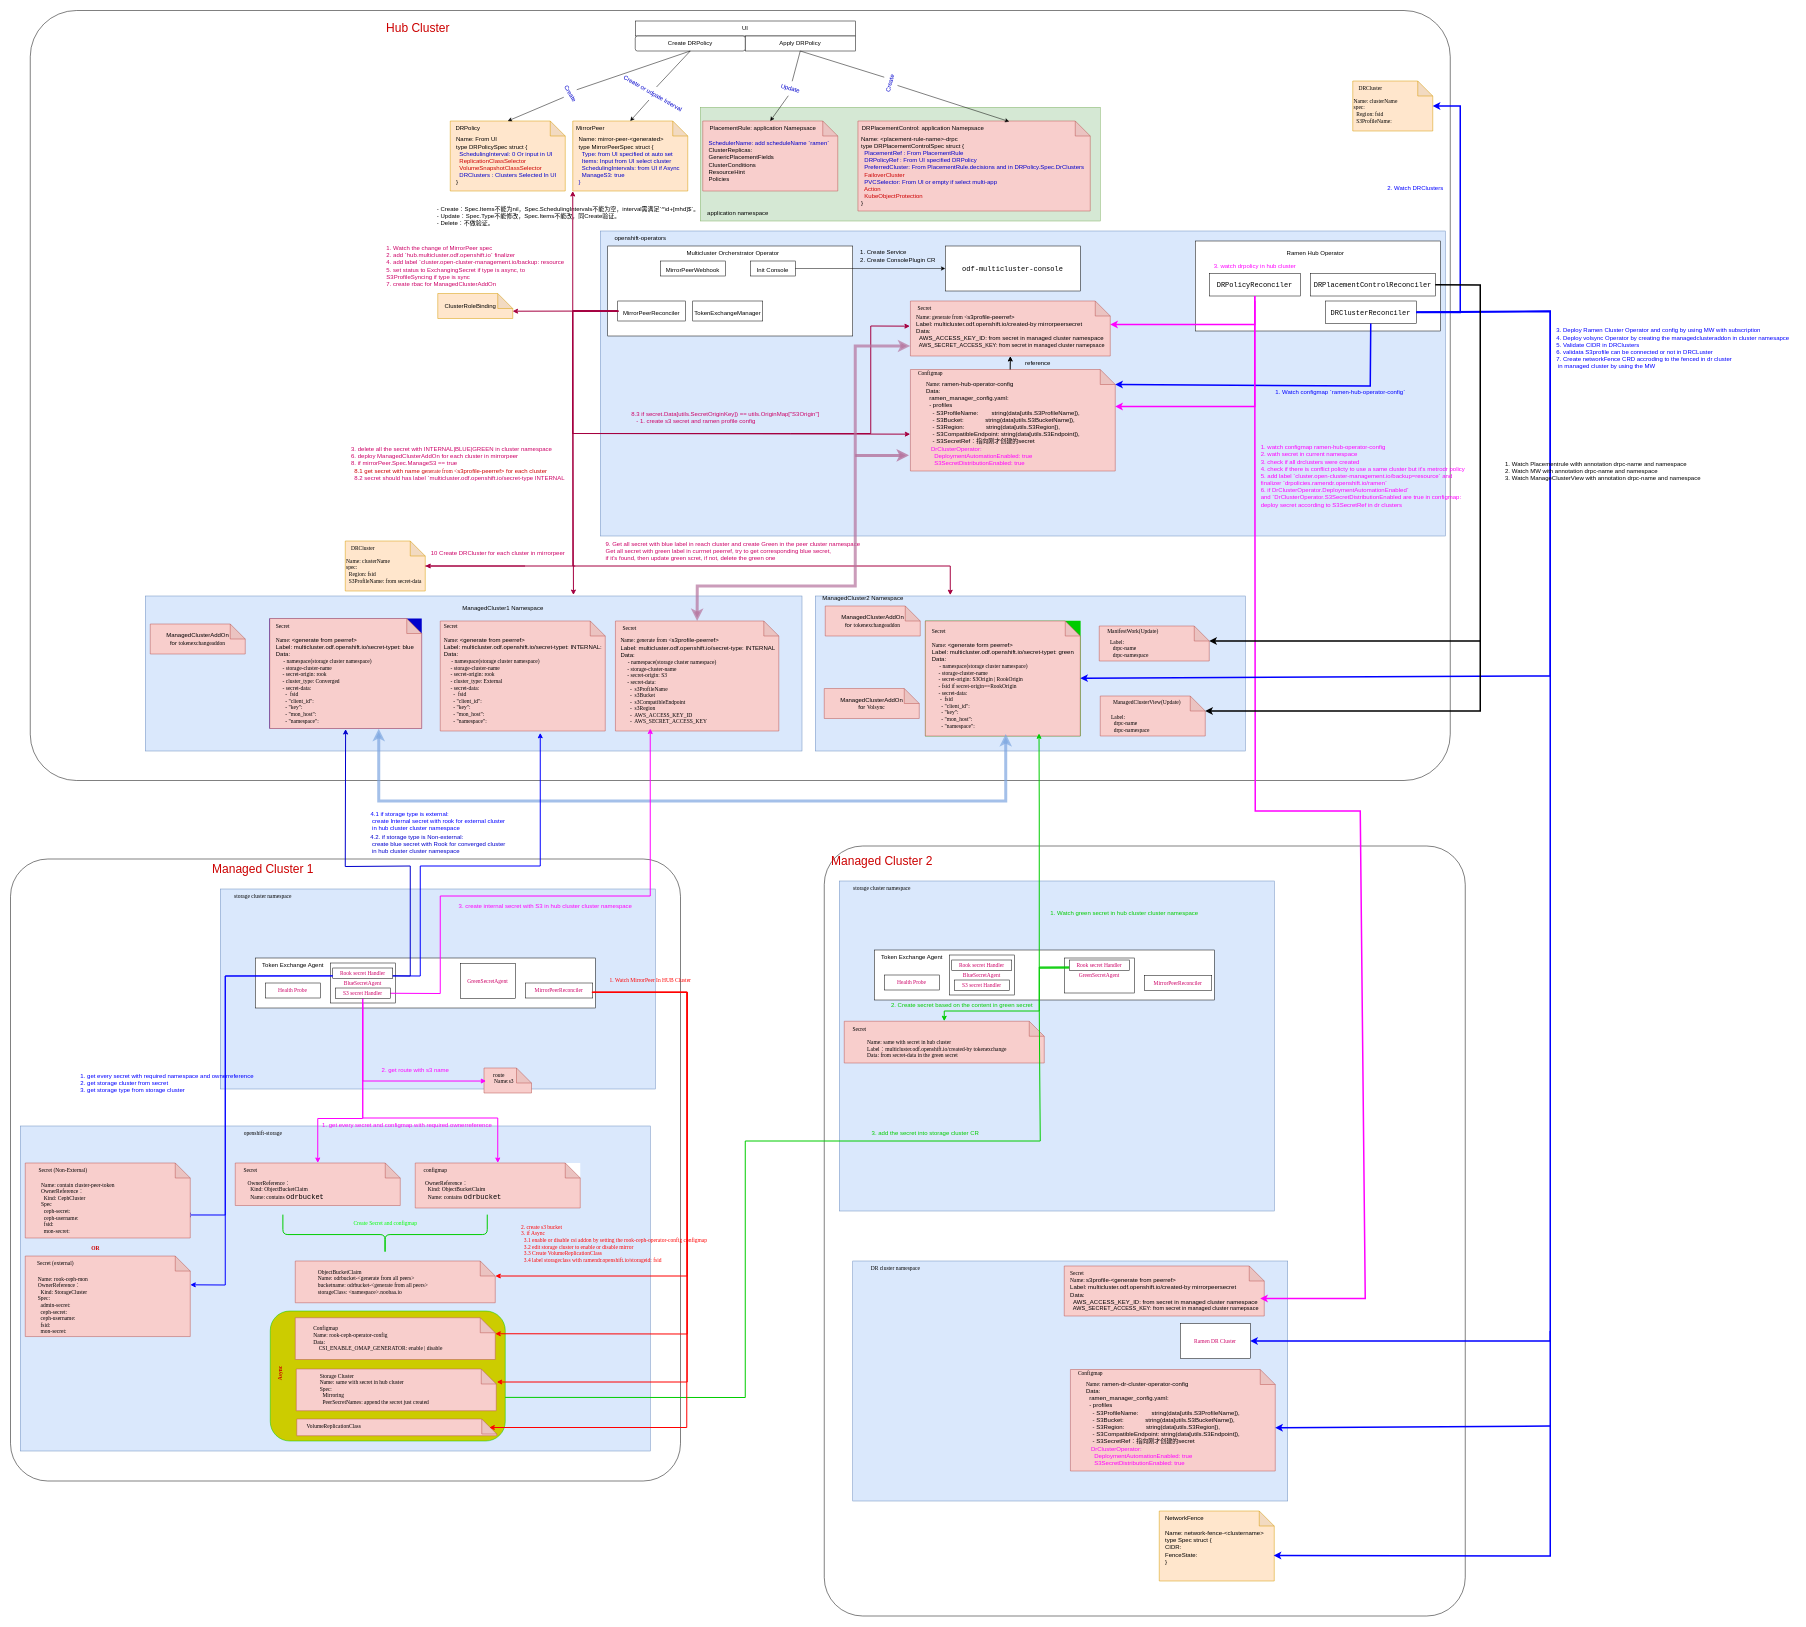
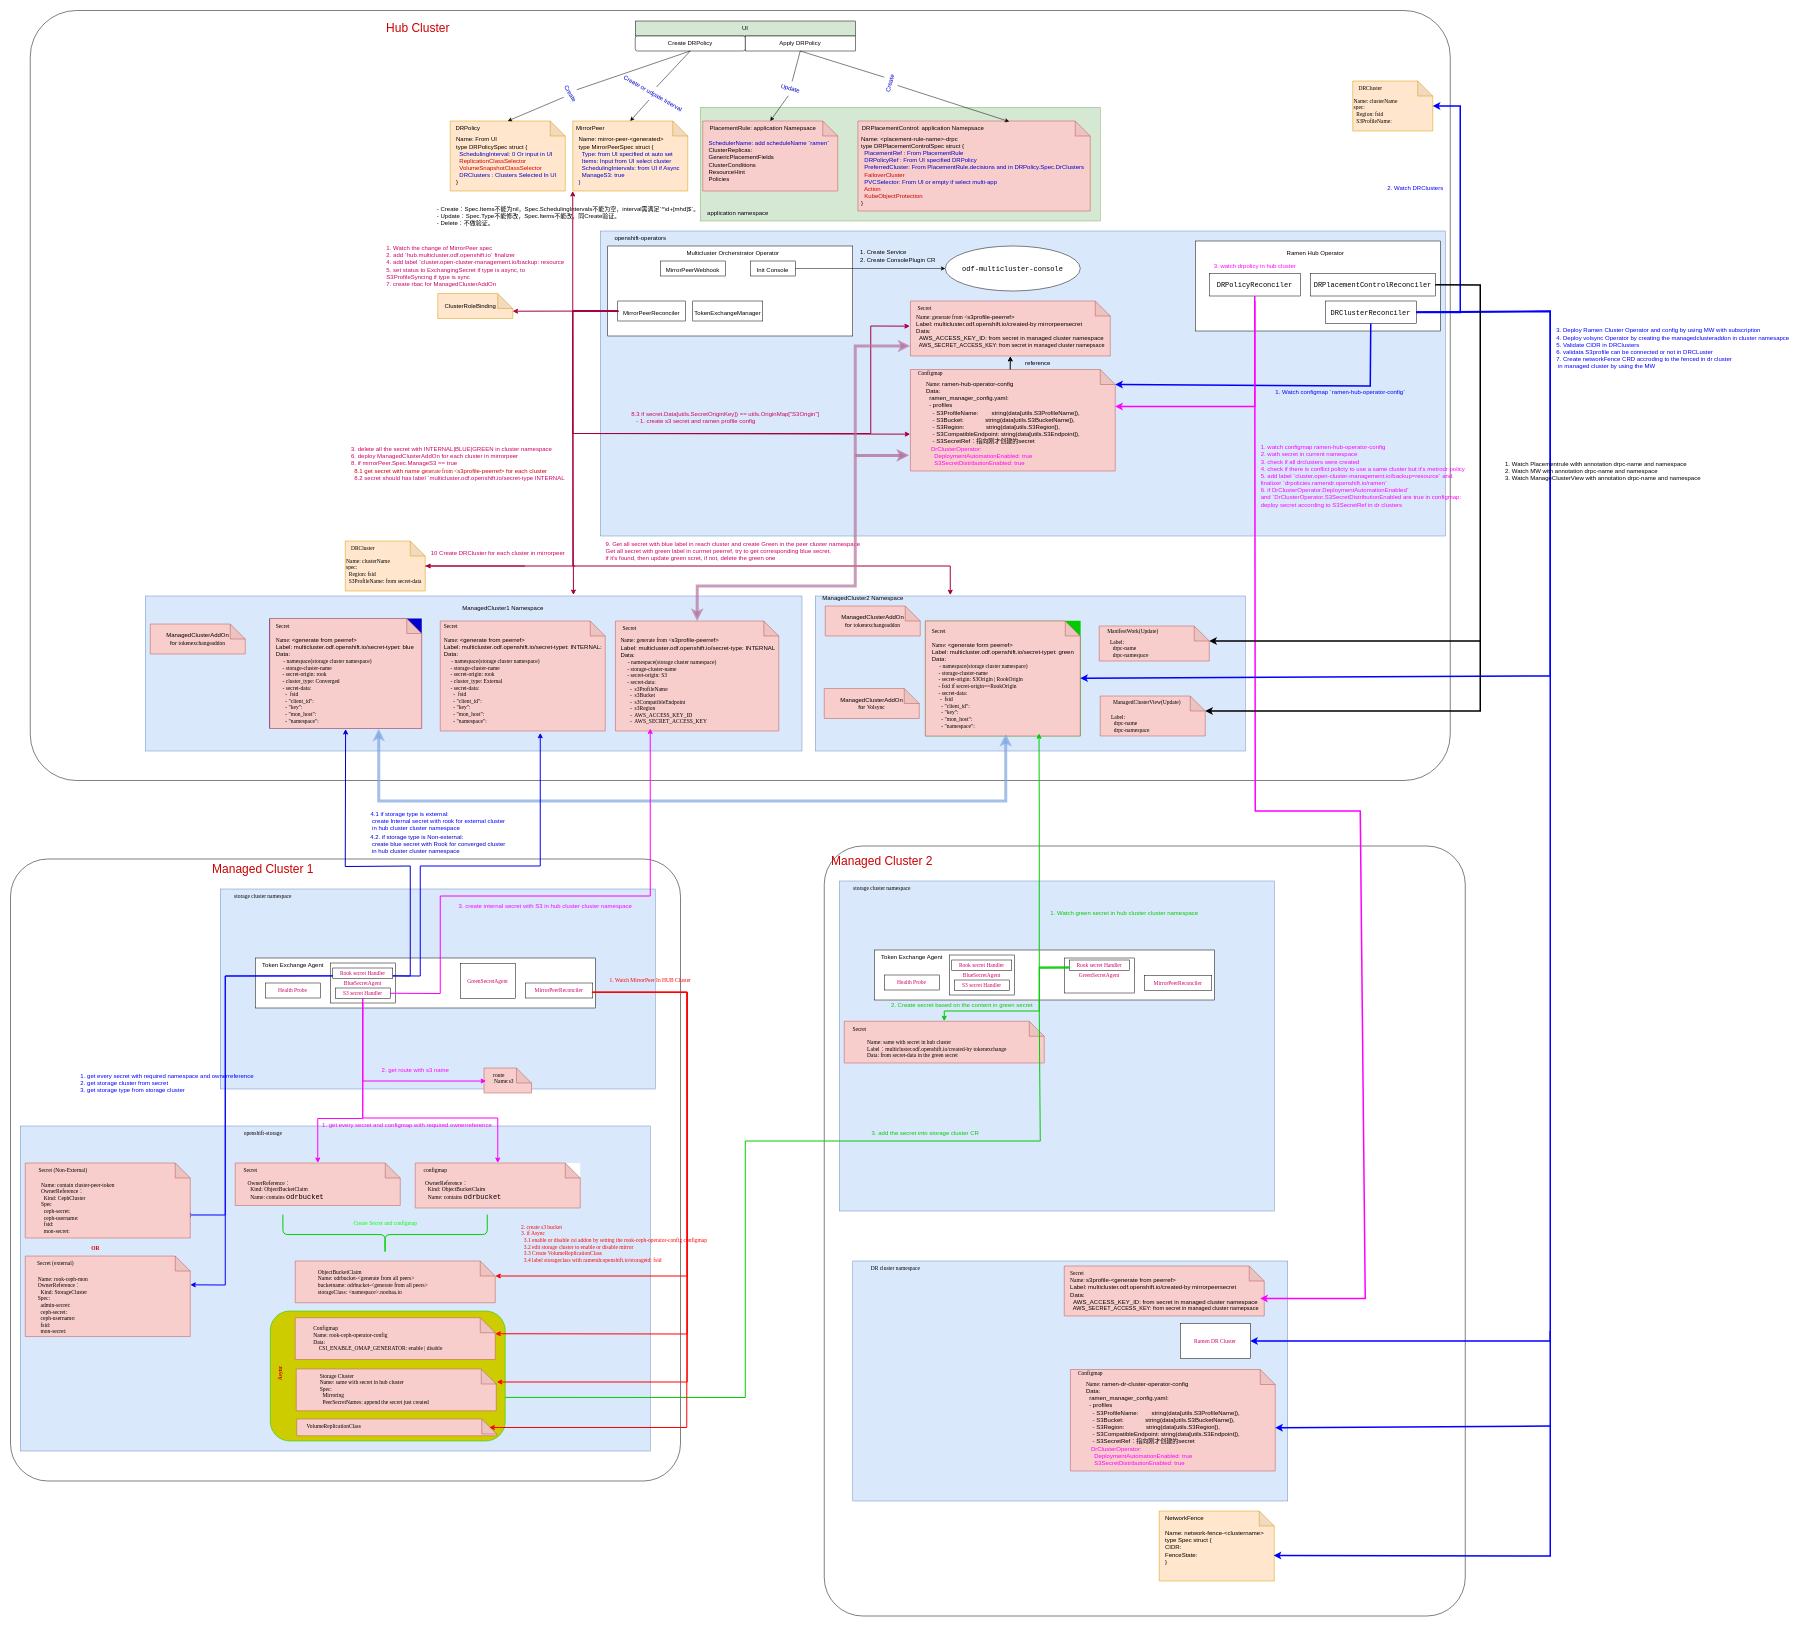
node "UI": fillcolor #ffffff -> #d5e8d4
node "odf-multicluster-console": shape rectangle -> ellipse
edge "DRPolicyReconciler" -> "Name: generate from <s3profile-peerref> Label: multicluster.odf.openshift.io/created-by mirrorpeersecret Data: AWS_ACCESS_KEY_ID: from secret in managed cluster namespace AWS_SECRET_ACCESS_KEY: from secret in managed cluster namepsace": removed
